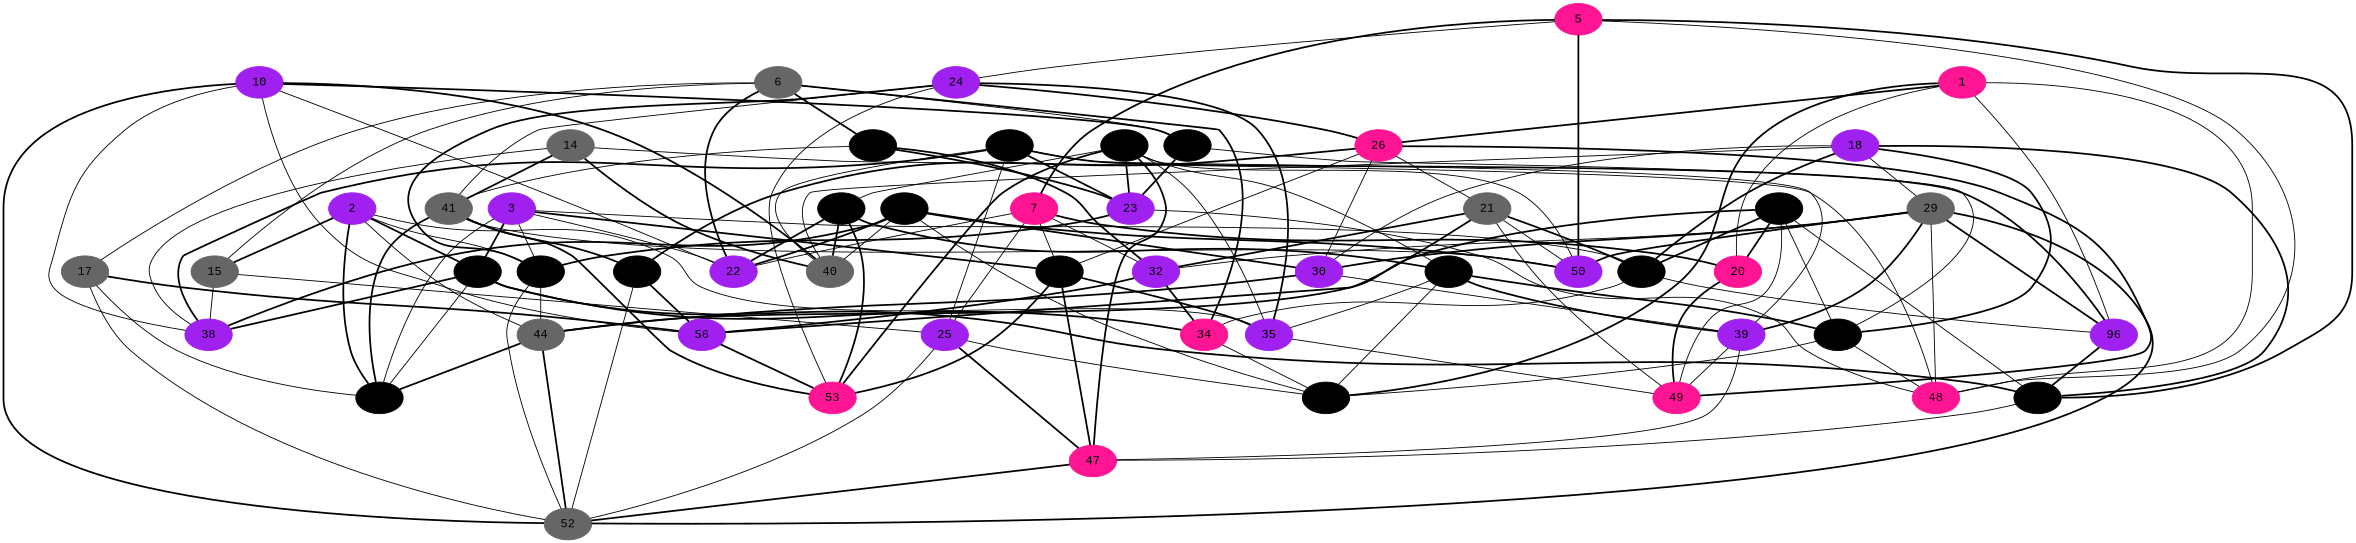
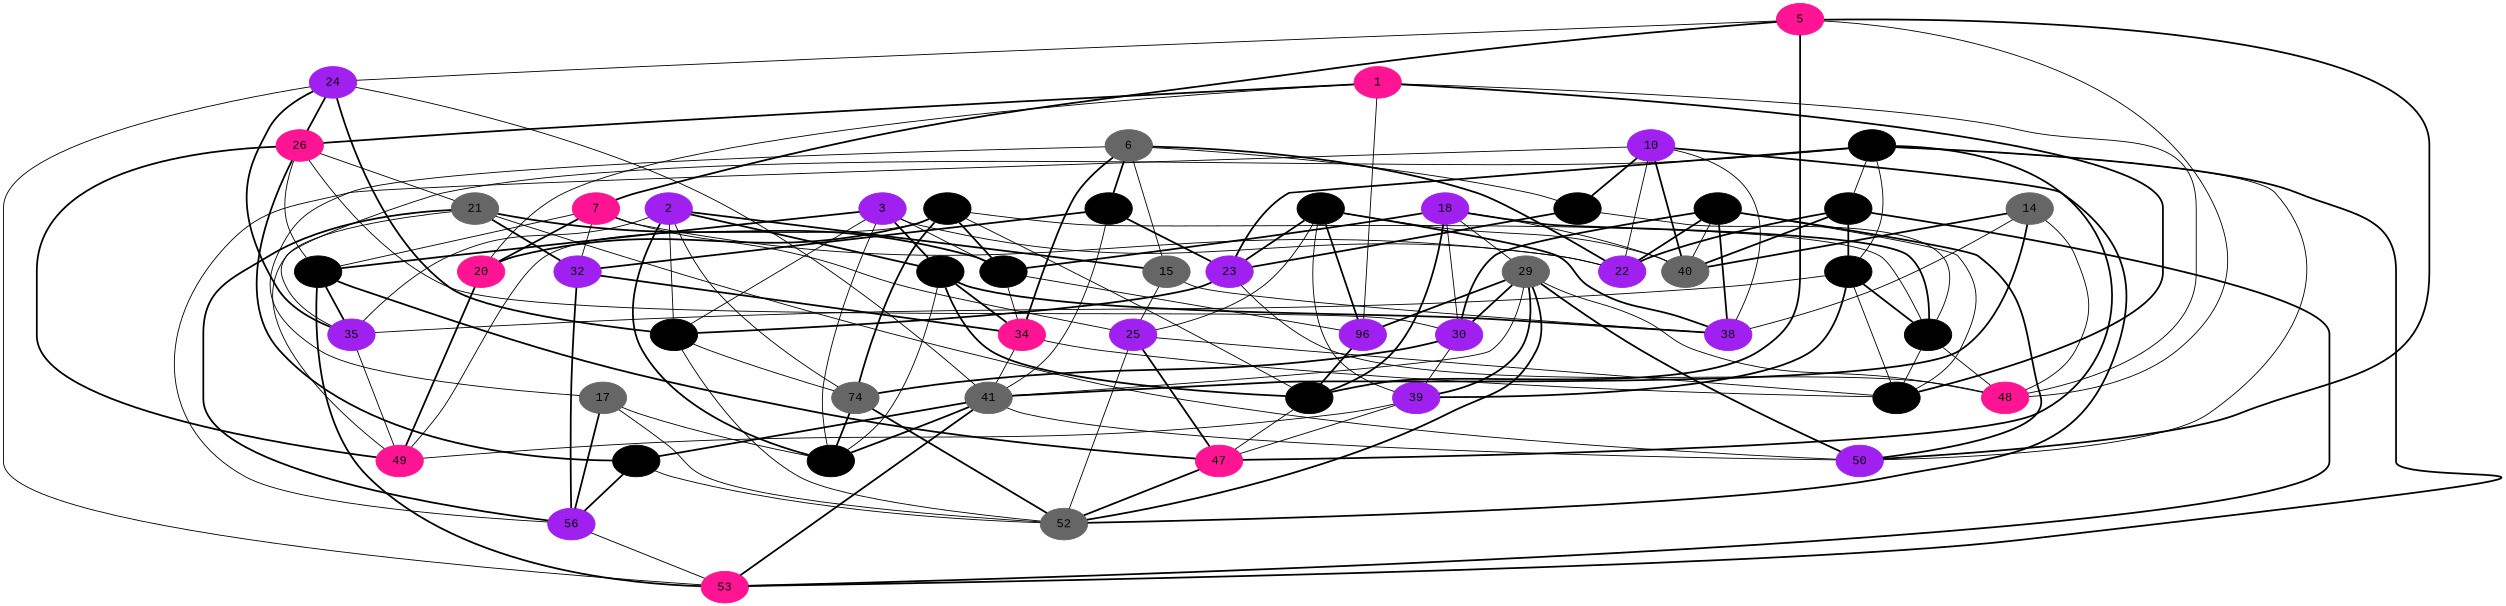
edge "29" -- "32": now "29" -- "41"
node "44": label "44" -> "74"
edge "56" -- "53": style bold -> solid
edge "34" -- "41": added
